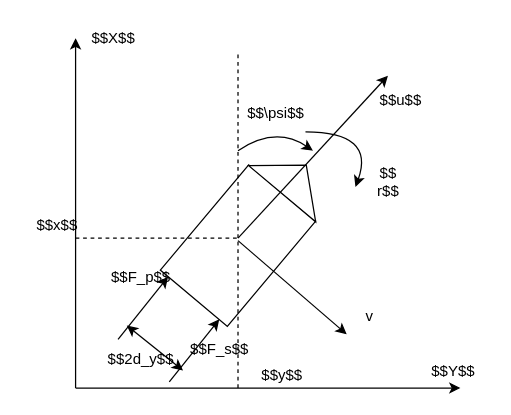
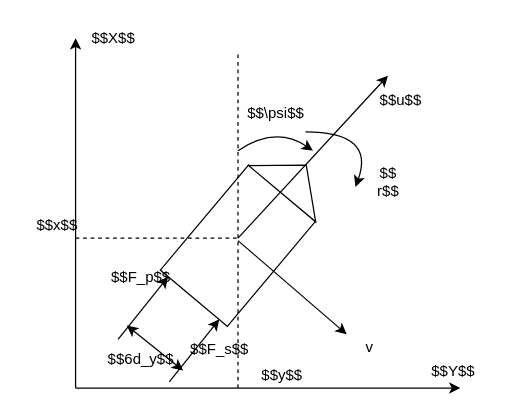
node "v": moved (369, 317) -> (369, 348)
node "$$2d_y$$": label "$$2d_y$$" -> "$$6d_y$$"
